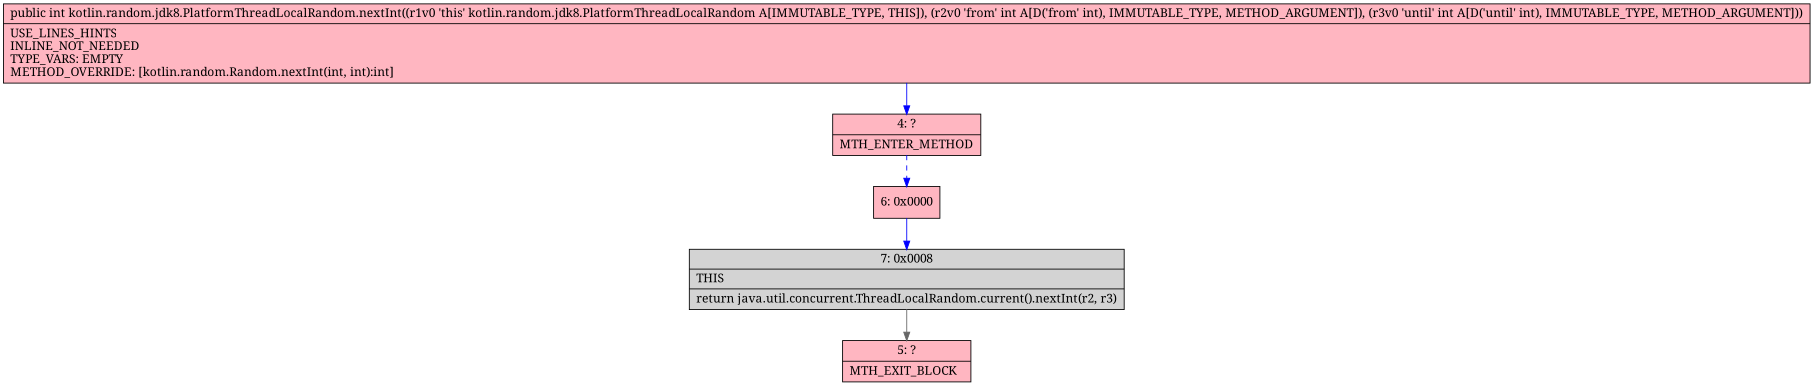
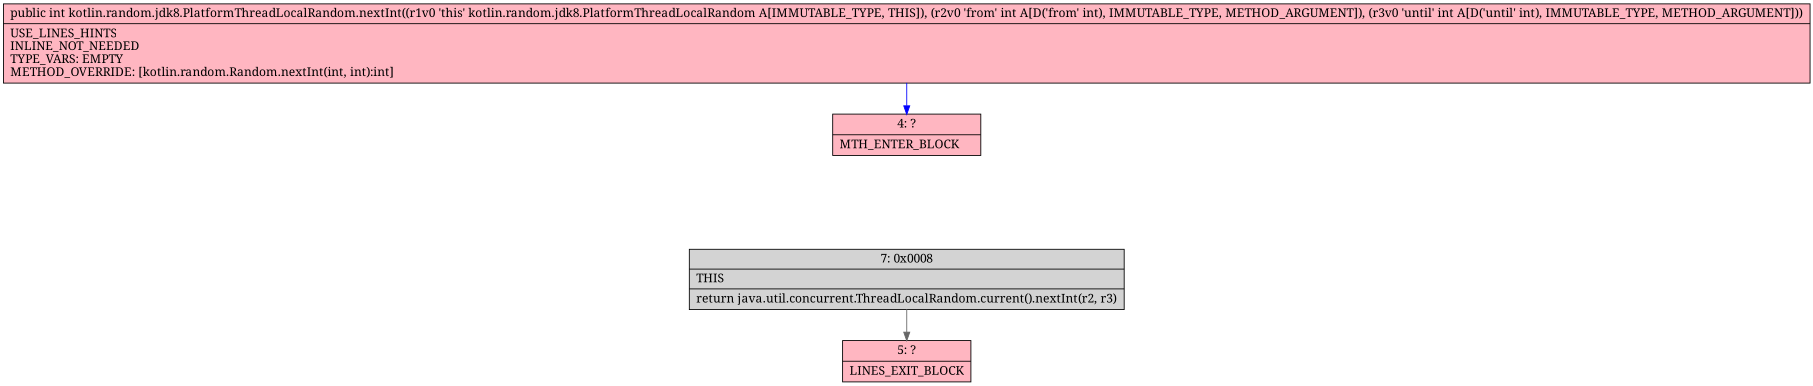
node "4: ?": text "MTH_ENTER_METHOD" -> "MTH_ENTER_BLOCK"
node "6: 0x0000": removed
node "5: ?": text "MTH_EXIT_BLOCK" -> "LINES_EXIT_BLOCK"
